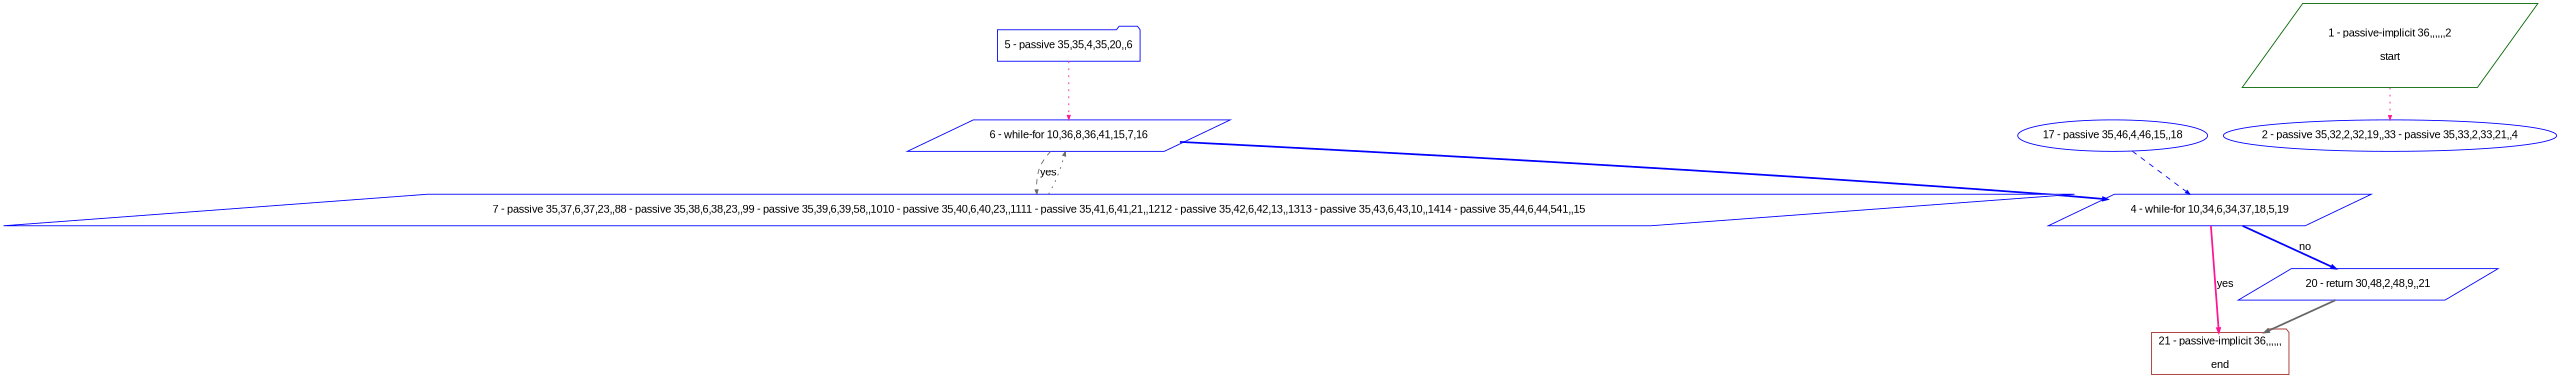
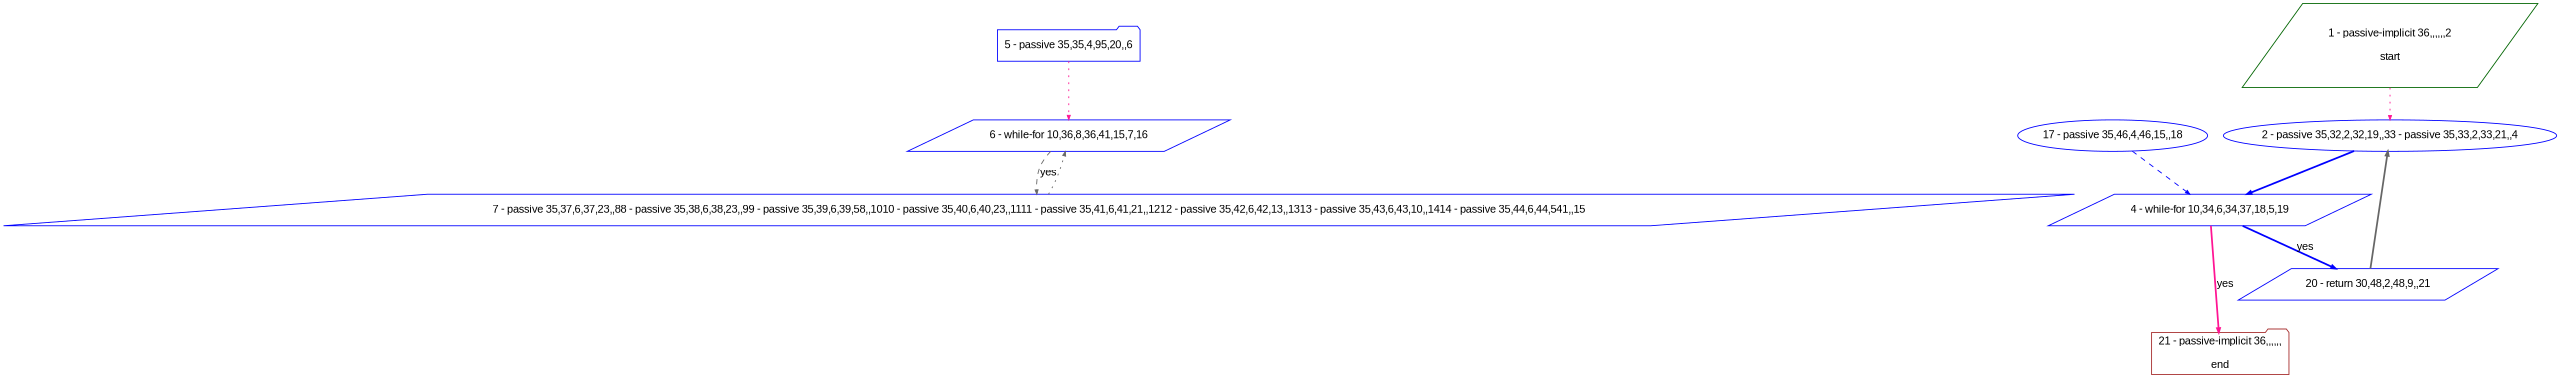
node "5 - passive 35,35,4,35,20,,6": label "5 - passive 35,35,4,35,20,,6" -> "5 - passive 35,35,4,95,20,,6"
edge "6 - while-for 10,36,8,36,41,15,7,16" -> "4 - while-for 10,34,6,34,37,18,5,19": now "2 - passive 35,32,2,32,19,,33 - passive 35,33,2,33,21,,4" -> "4 - while-for 10,34,6,34,37,18,5,19"
edge "4 - while-for 10,34,6,34,37,18,5,19" -> "20 - return 30,48,2,48,9,,21": label "no" -> "yes"
edge "20 - return 30,48,2,48,9,,21" -> "21 - passive-implicit 36,,,,,, end": now "20 - return 30,48,2,48,9,,21" -> "2 - passive 35,32,2,32,19,,33 - passive 35,33,2,33,21,,4"
